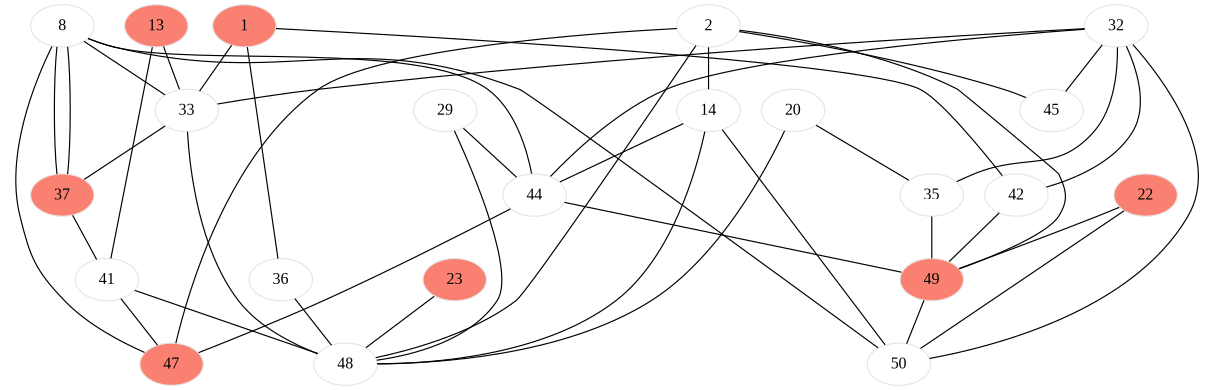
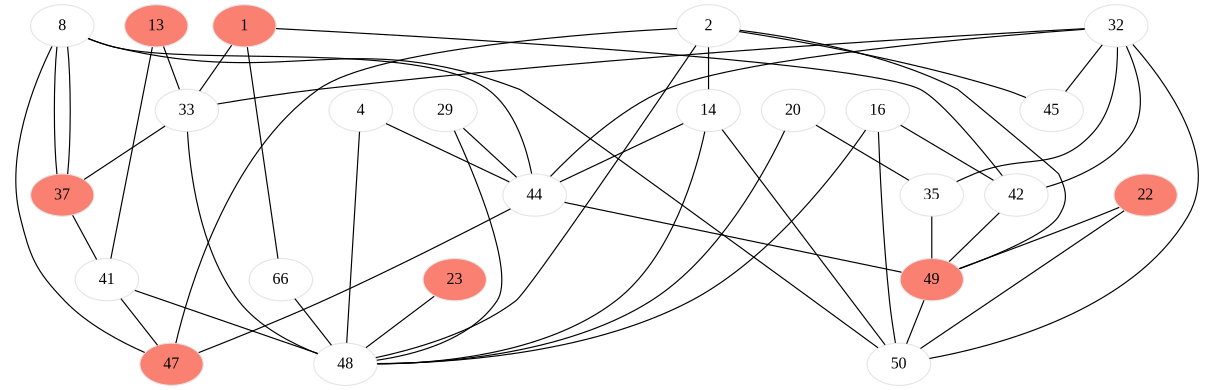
edge "8" -- "33": removed
node "4": added
node "16": added
node "36": label "36" -> "66"
